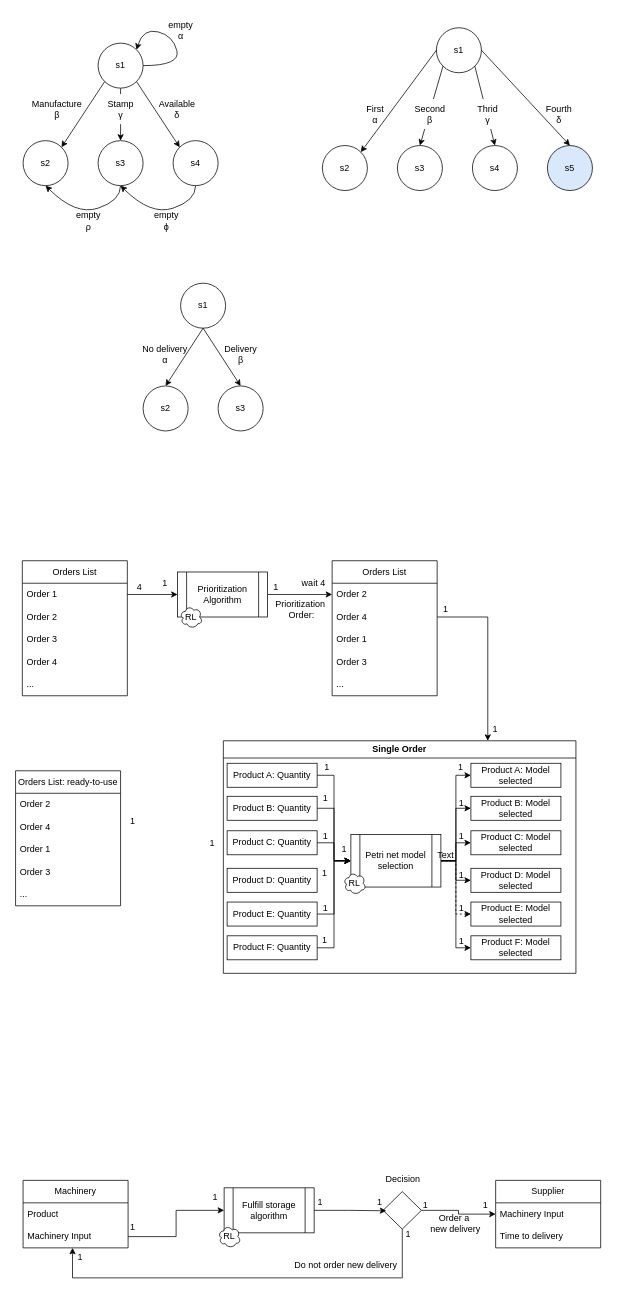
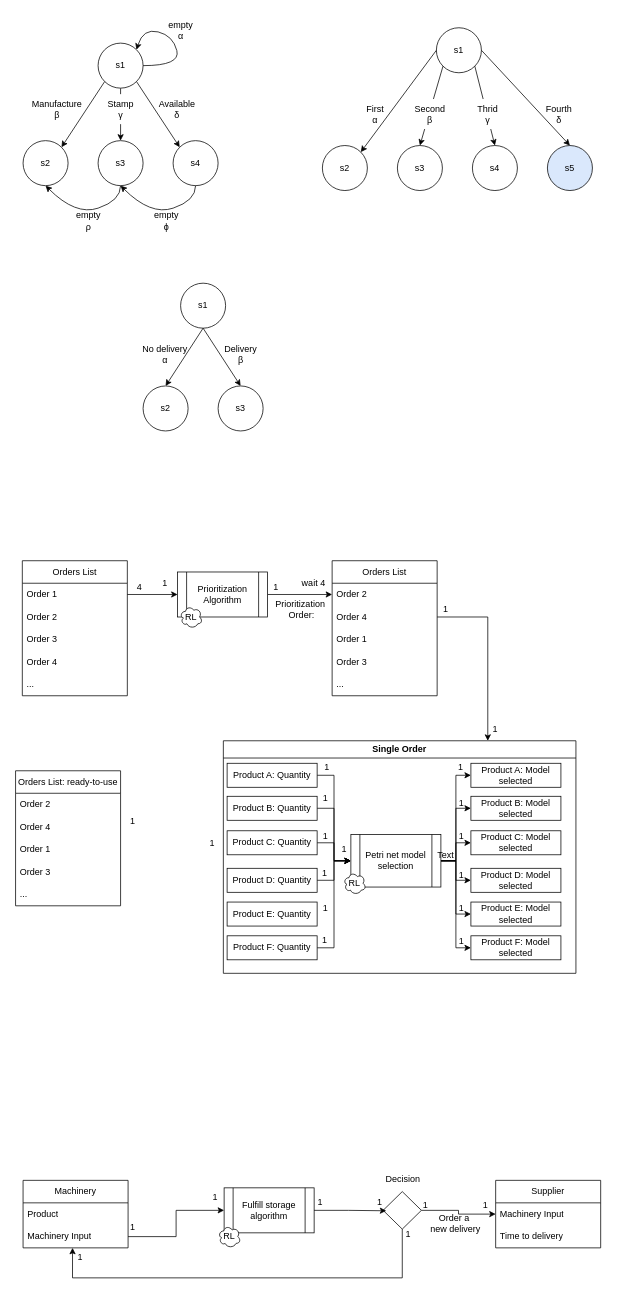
edge "Product D: Quantity" -> "Petri net model selection": added
edge "Product E: Quantity" -> "Petri net model selection": removed
edge "Petri net model selection" -> "Product E: Model selected": style dashed -> solid
node "Do not order new delivery": removed
